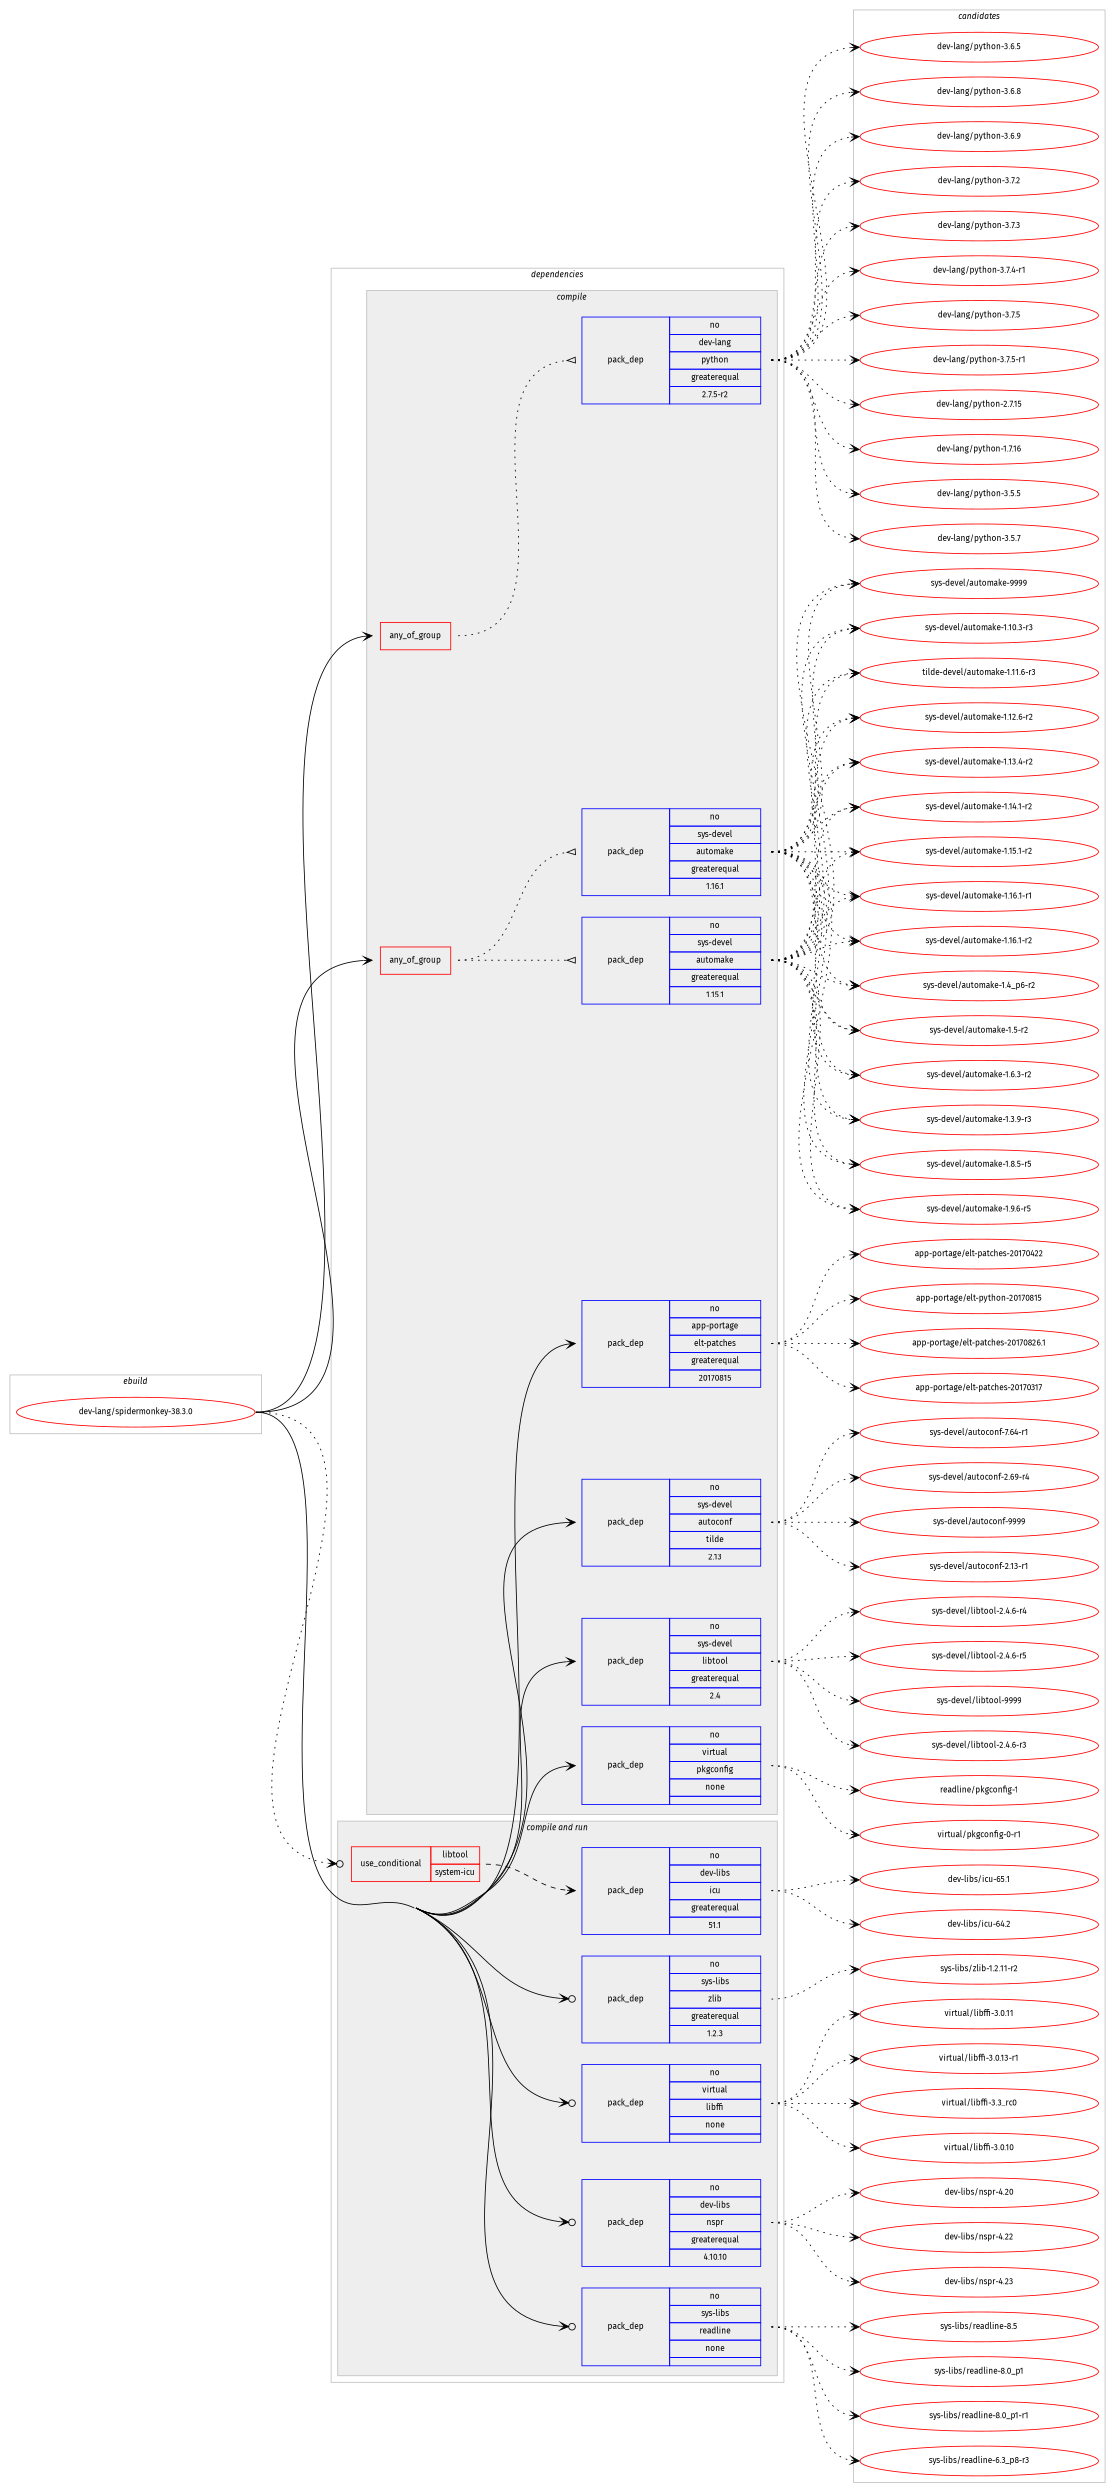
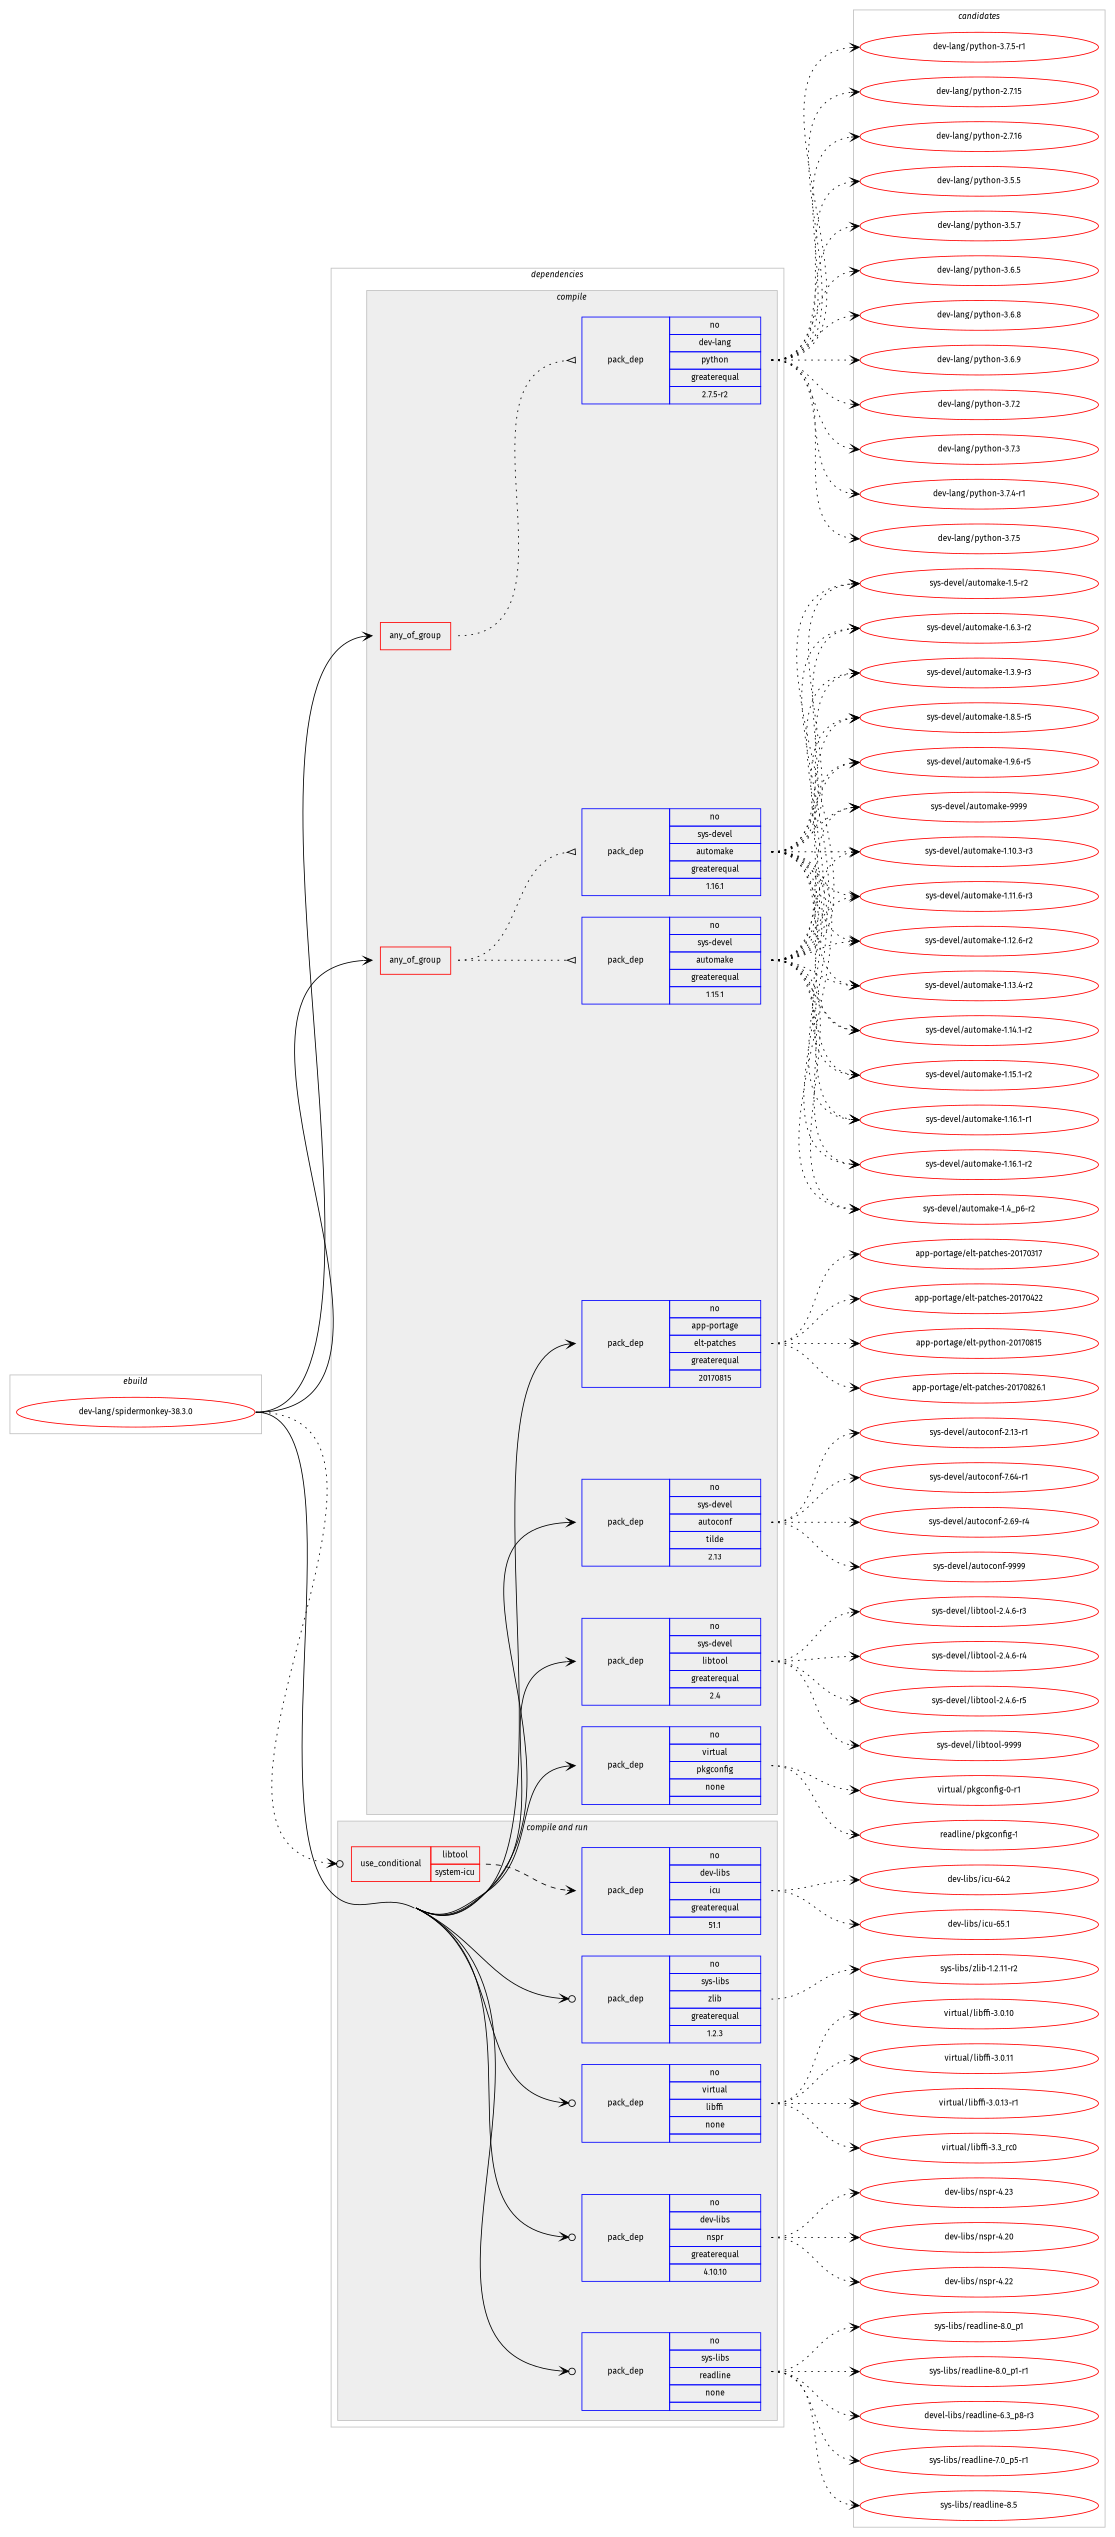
node "dev-lang/python-1.7.16": label "dev-lang/python-1.7.16" -> "dev-lang/python-2.7.16"
node "tilde-devel/automake-1.11.6-r3": label "tilde-devel/automake-1.11.6-r3" -> "sys-devel/automake-1.11.6-r3"
node "sys-libs/readline-6.3_p8-r3": label "sys-libs/readline-6.3_p8-r3" -> "devel-libs/readline-6.3_p8-r3"
node "sys-libs/readline-7.0_p5-r1": added
